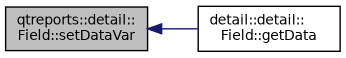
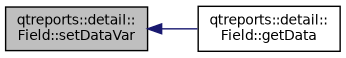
node "detail::detail:: Field::getData": label "detail::detail:: Field::getData" -> "qtreports::detail:: Field::getData"
